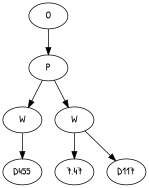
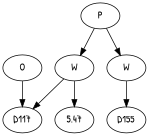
edge "O" -> "P": now "O" -> "D117"
node "D455": label "D455" -> "D155"
node "7.47": label "7.47" -> "5.47"
